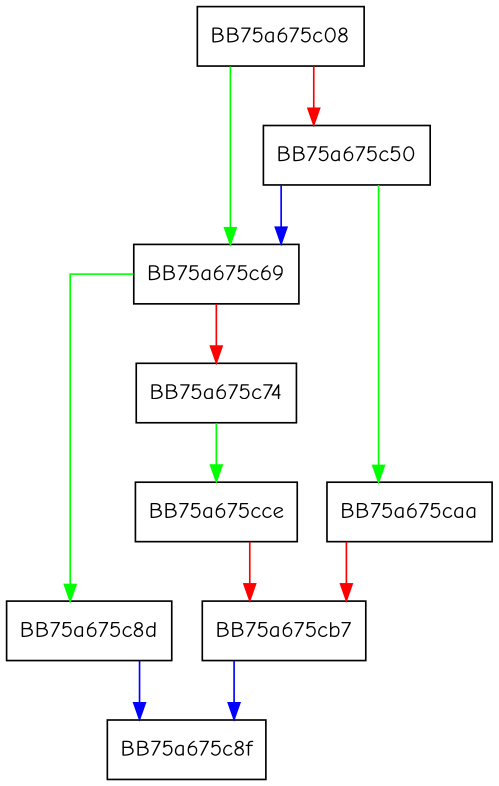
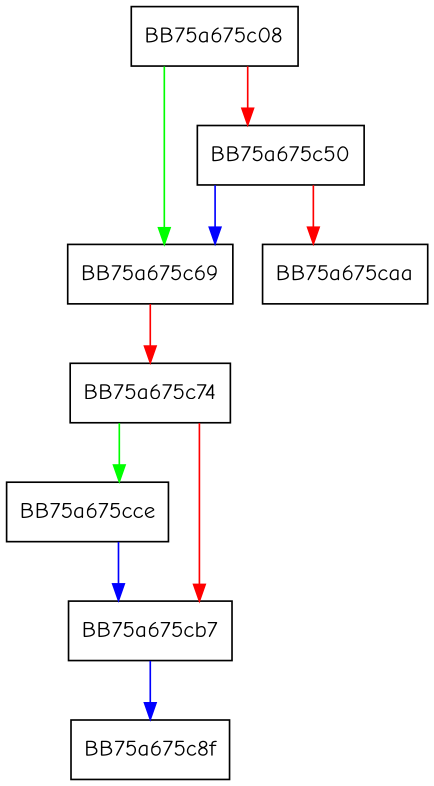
edge "BB75a675c50" -> "BB75a675caa": color green -> red
edge "BB75a675cce" -> "BB75a675cb7": color red -> blue
edge "BB75a675caa" -> "BB75a675cb7": now "BB75a675c74" -> "BB75a675cb7"
node "BB75a675c8d": removed
